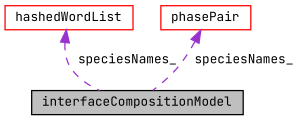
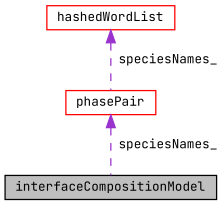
edge "interfaceCompositionModel" -> "hashedWordList": now "phasePair" -> "hashedWordList"
